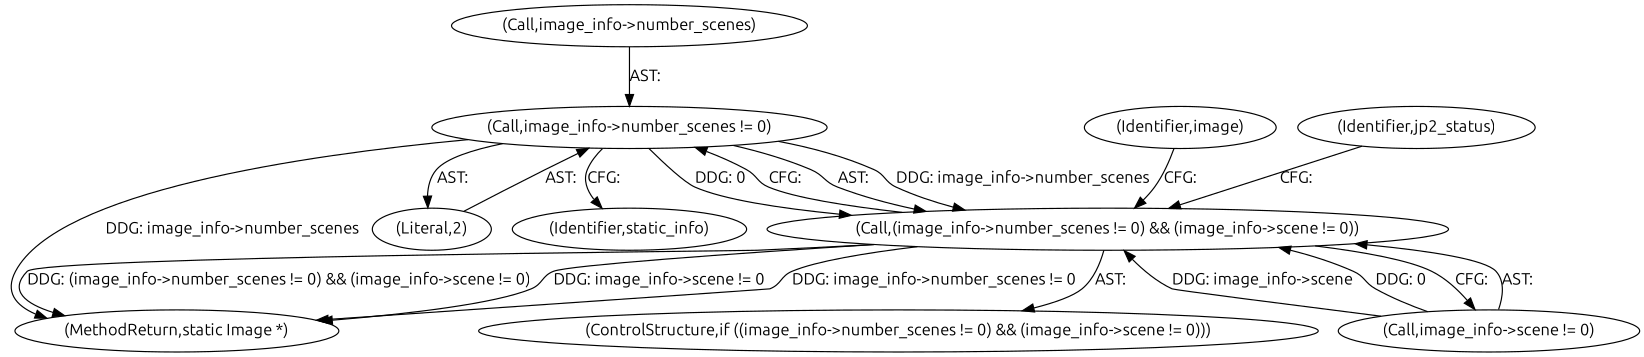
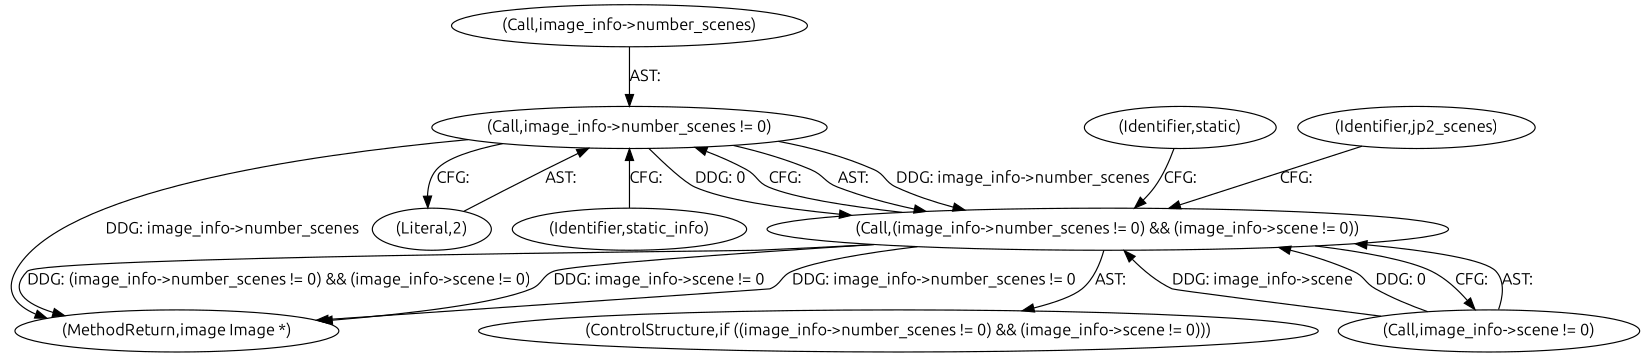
node "(Identifier,image)": label "(Identifier,image)" -> "(Identifier,static)"
node "(Identifier,jp2_status)": label "(Identifier,jp2_status)" -> "(Identifier,jp2_scenes)"
edge "(Call,image_info->number_scenes != 0)" -> "(Identifier,static_info)": reversed
edge "(Call,image_info->number_scenes != 0)" -> "(Literal,2)": label "AST: " -> "CFG: "
node "(MethodReturn,static Image *)": label "(MethodReturn,static Image *)" -> "(MethodReturn,image Image *)"
